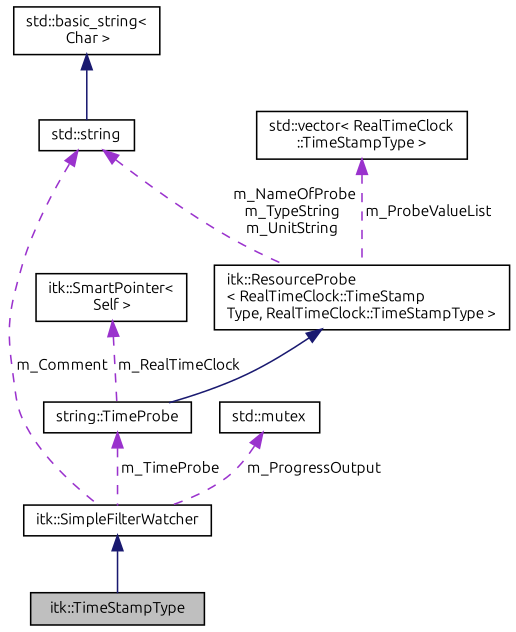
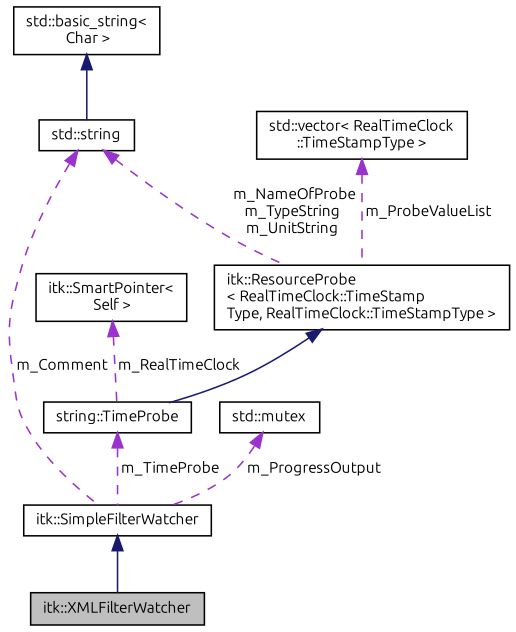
node "itk::TimeStampType": label "itk::TimeStampType" -> "itk::XMLFilterWatcher"
